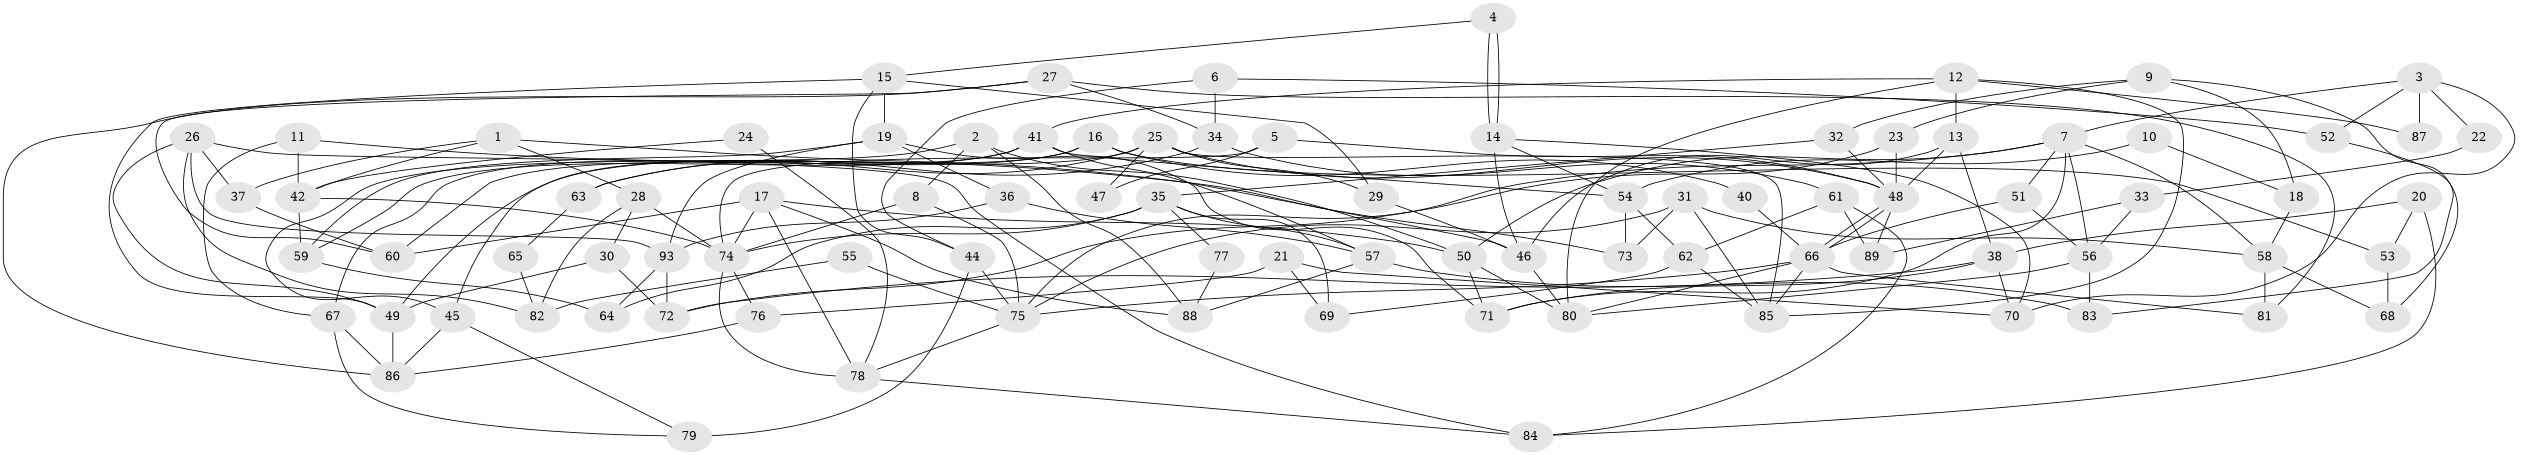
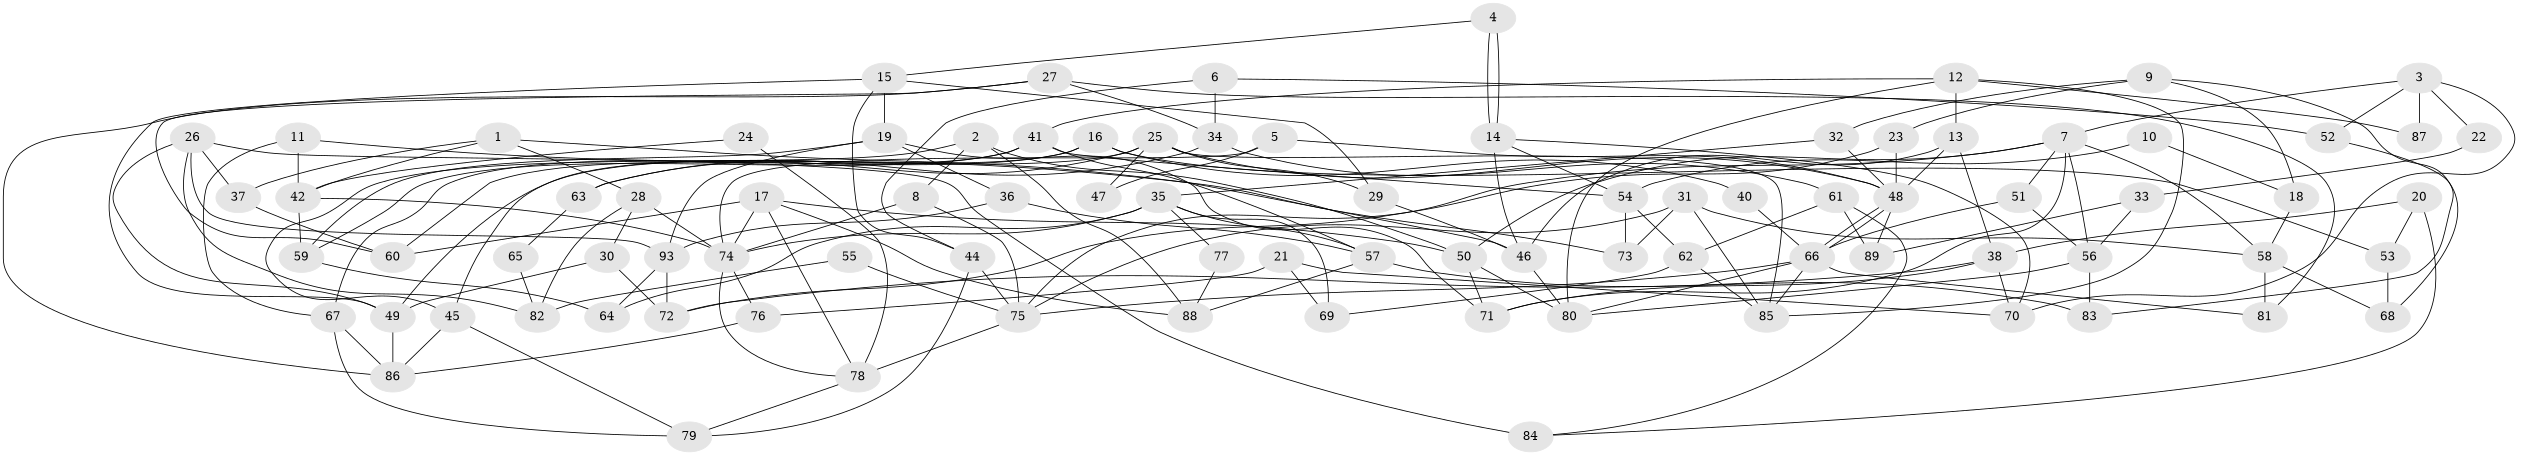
edge "78" -- "84": now "78" -- "79"
